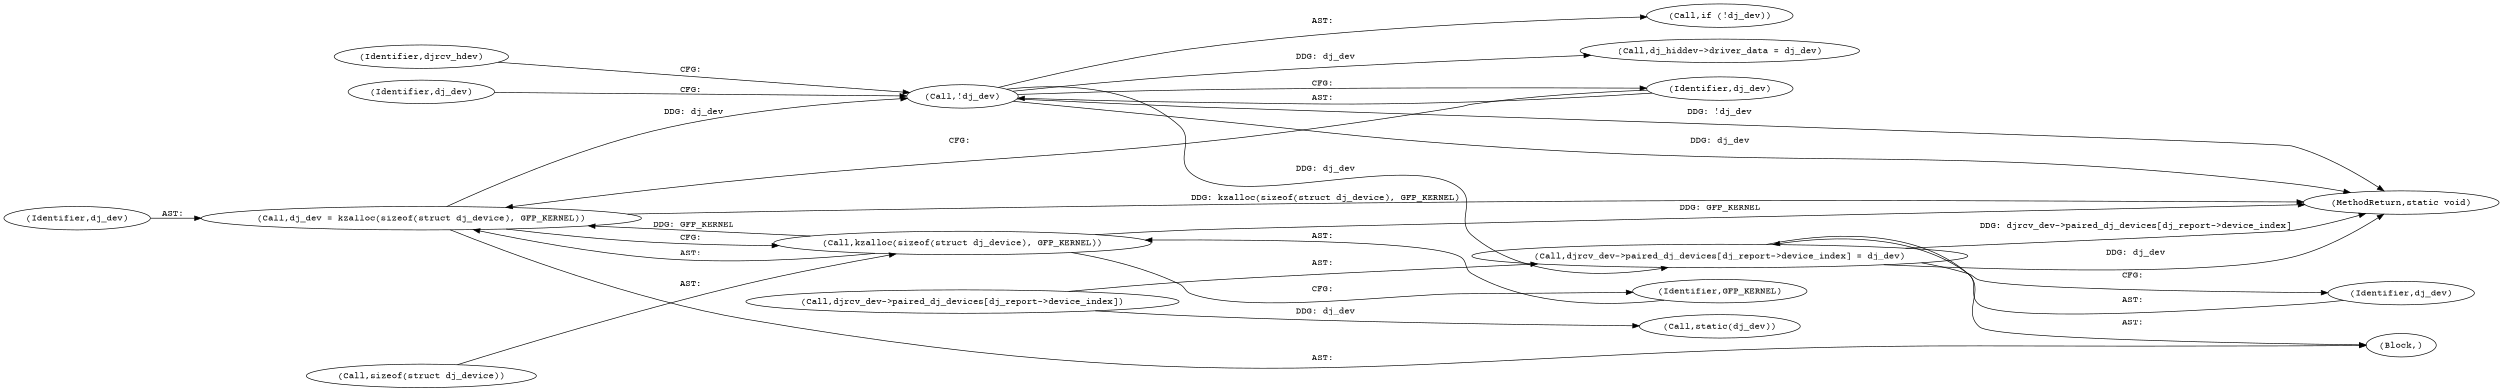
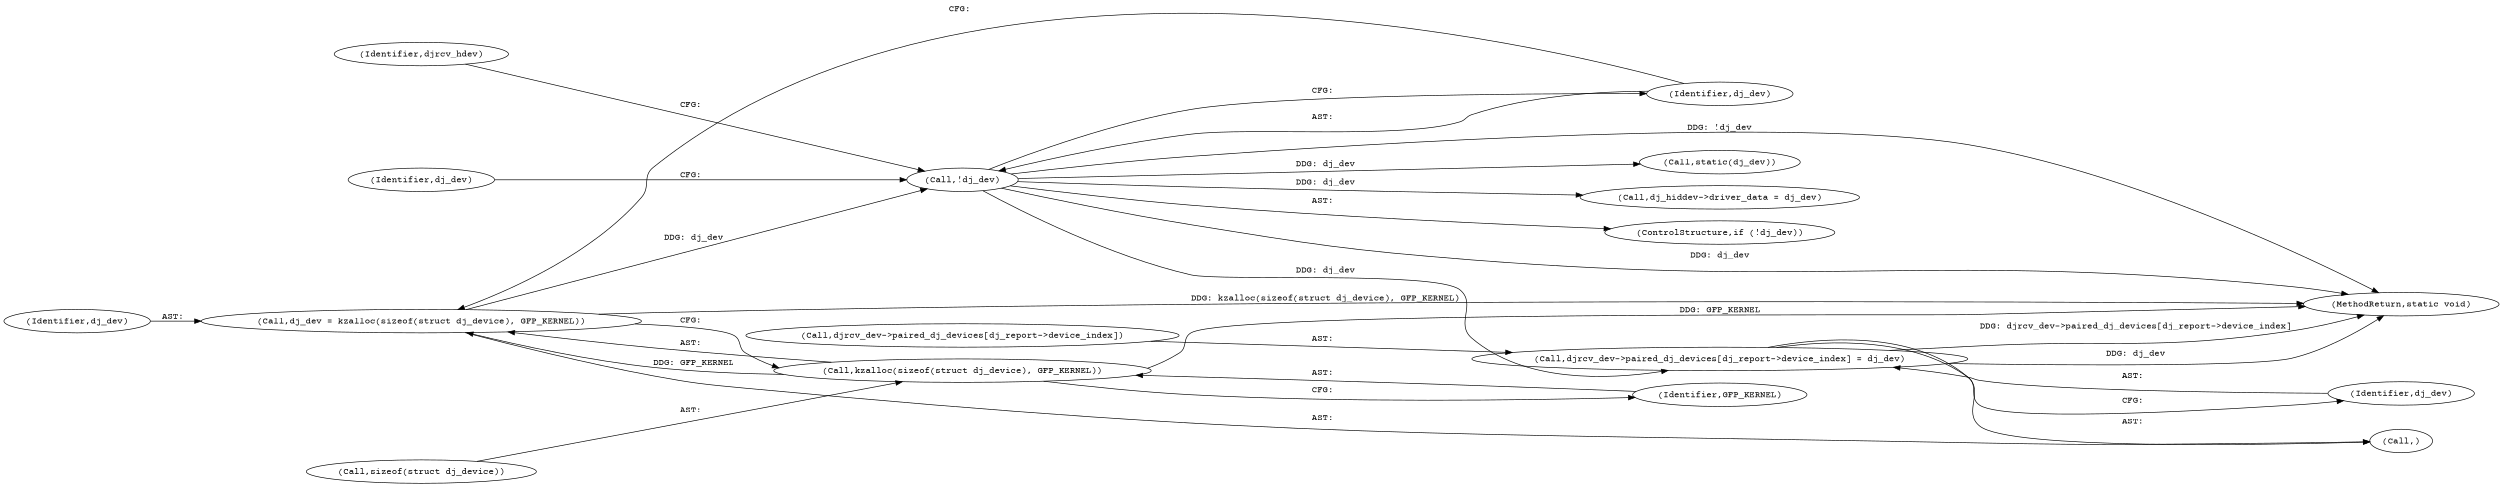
node "(Call,if (!dj_dev))": label "(Call,if (!dj_dev))" -> "(ControlStructure,if (!dj_dev))"
edge "(Call,djrcv_dev->paired_dj_devices[dj_report->device_index])" -> "(Call,static(dj_dev))": now "(Call,!dj_dev)" -> "(Call,static(dj_dev))"
node "(Block,)": label "(Block,)" -> "(Call,)"
